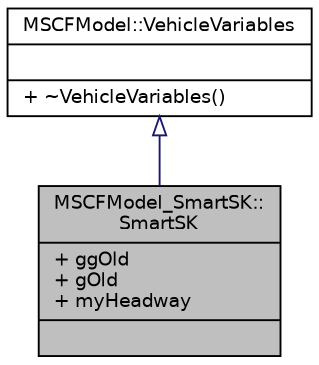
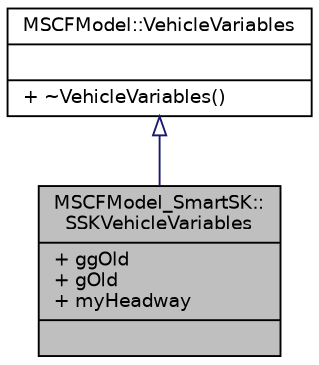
node "MSCFModel_SmartSK::": text "SmartSK" -> "SSKVehicleVariables"
